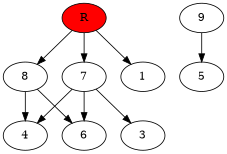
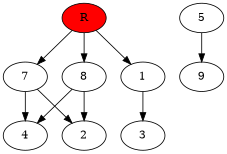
edge "9" -> "5": reversed
edge "7" -> "3": now "1" -> "3"
node "6": label "6" -> "2"
